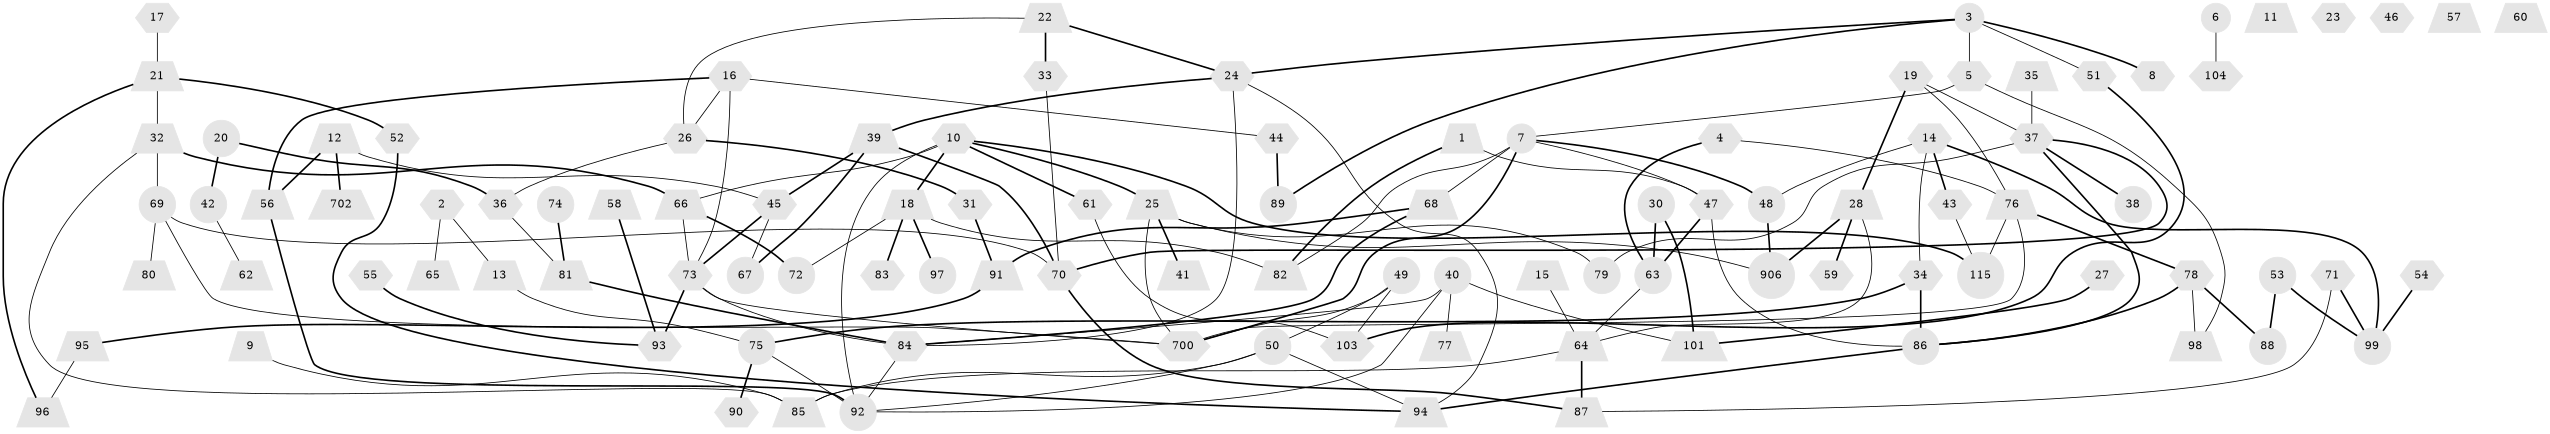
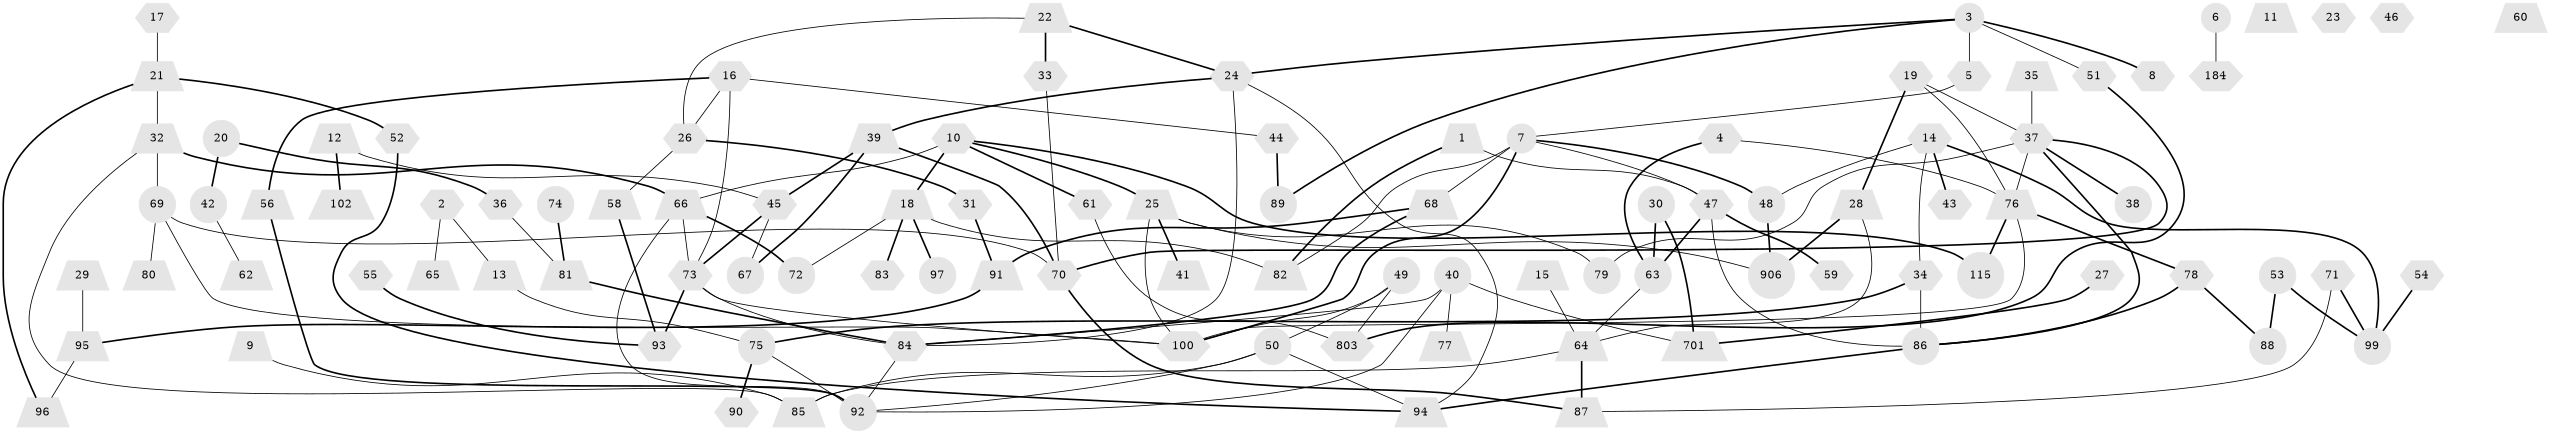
node "57": removed
node "104": label "104" -> "184"
edge "26" -- "36": now "26" -- "58"
edge "12" -- "56": removed
edge "37" -- "76": added
node "702": label "702" -> "102"
edge "43" -- "115": removed
edge "76" -- "115": style solid -> bold
edge "28" -- "59": now "47" -- "59"
edge "10" -- "92": now "66" -- "92"
node "29": added
edge "34" -- "86": style bold -> solid
node "700": label "700" -> "100"
node "103": label "103" -> "803"
node "101": label "101" -> "701"
node "98": removed
